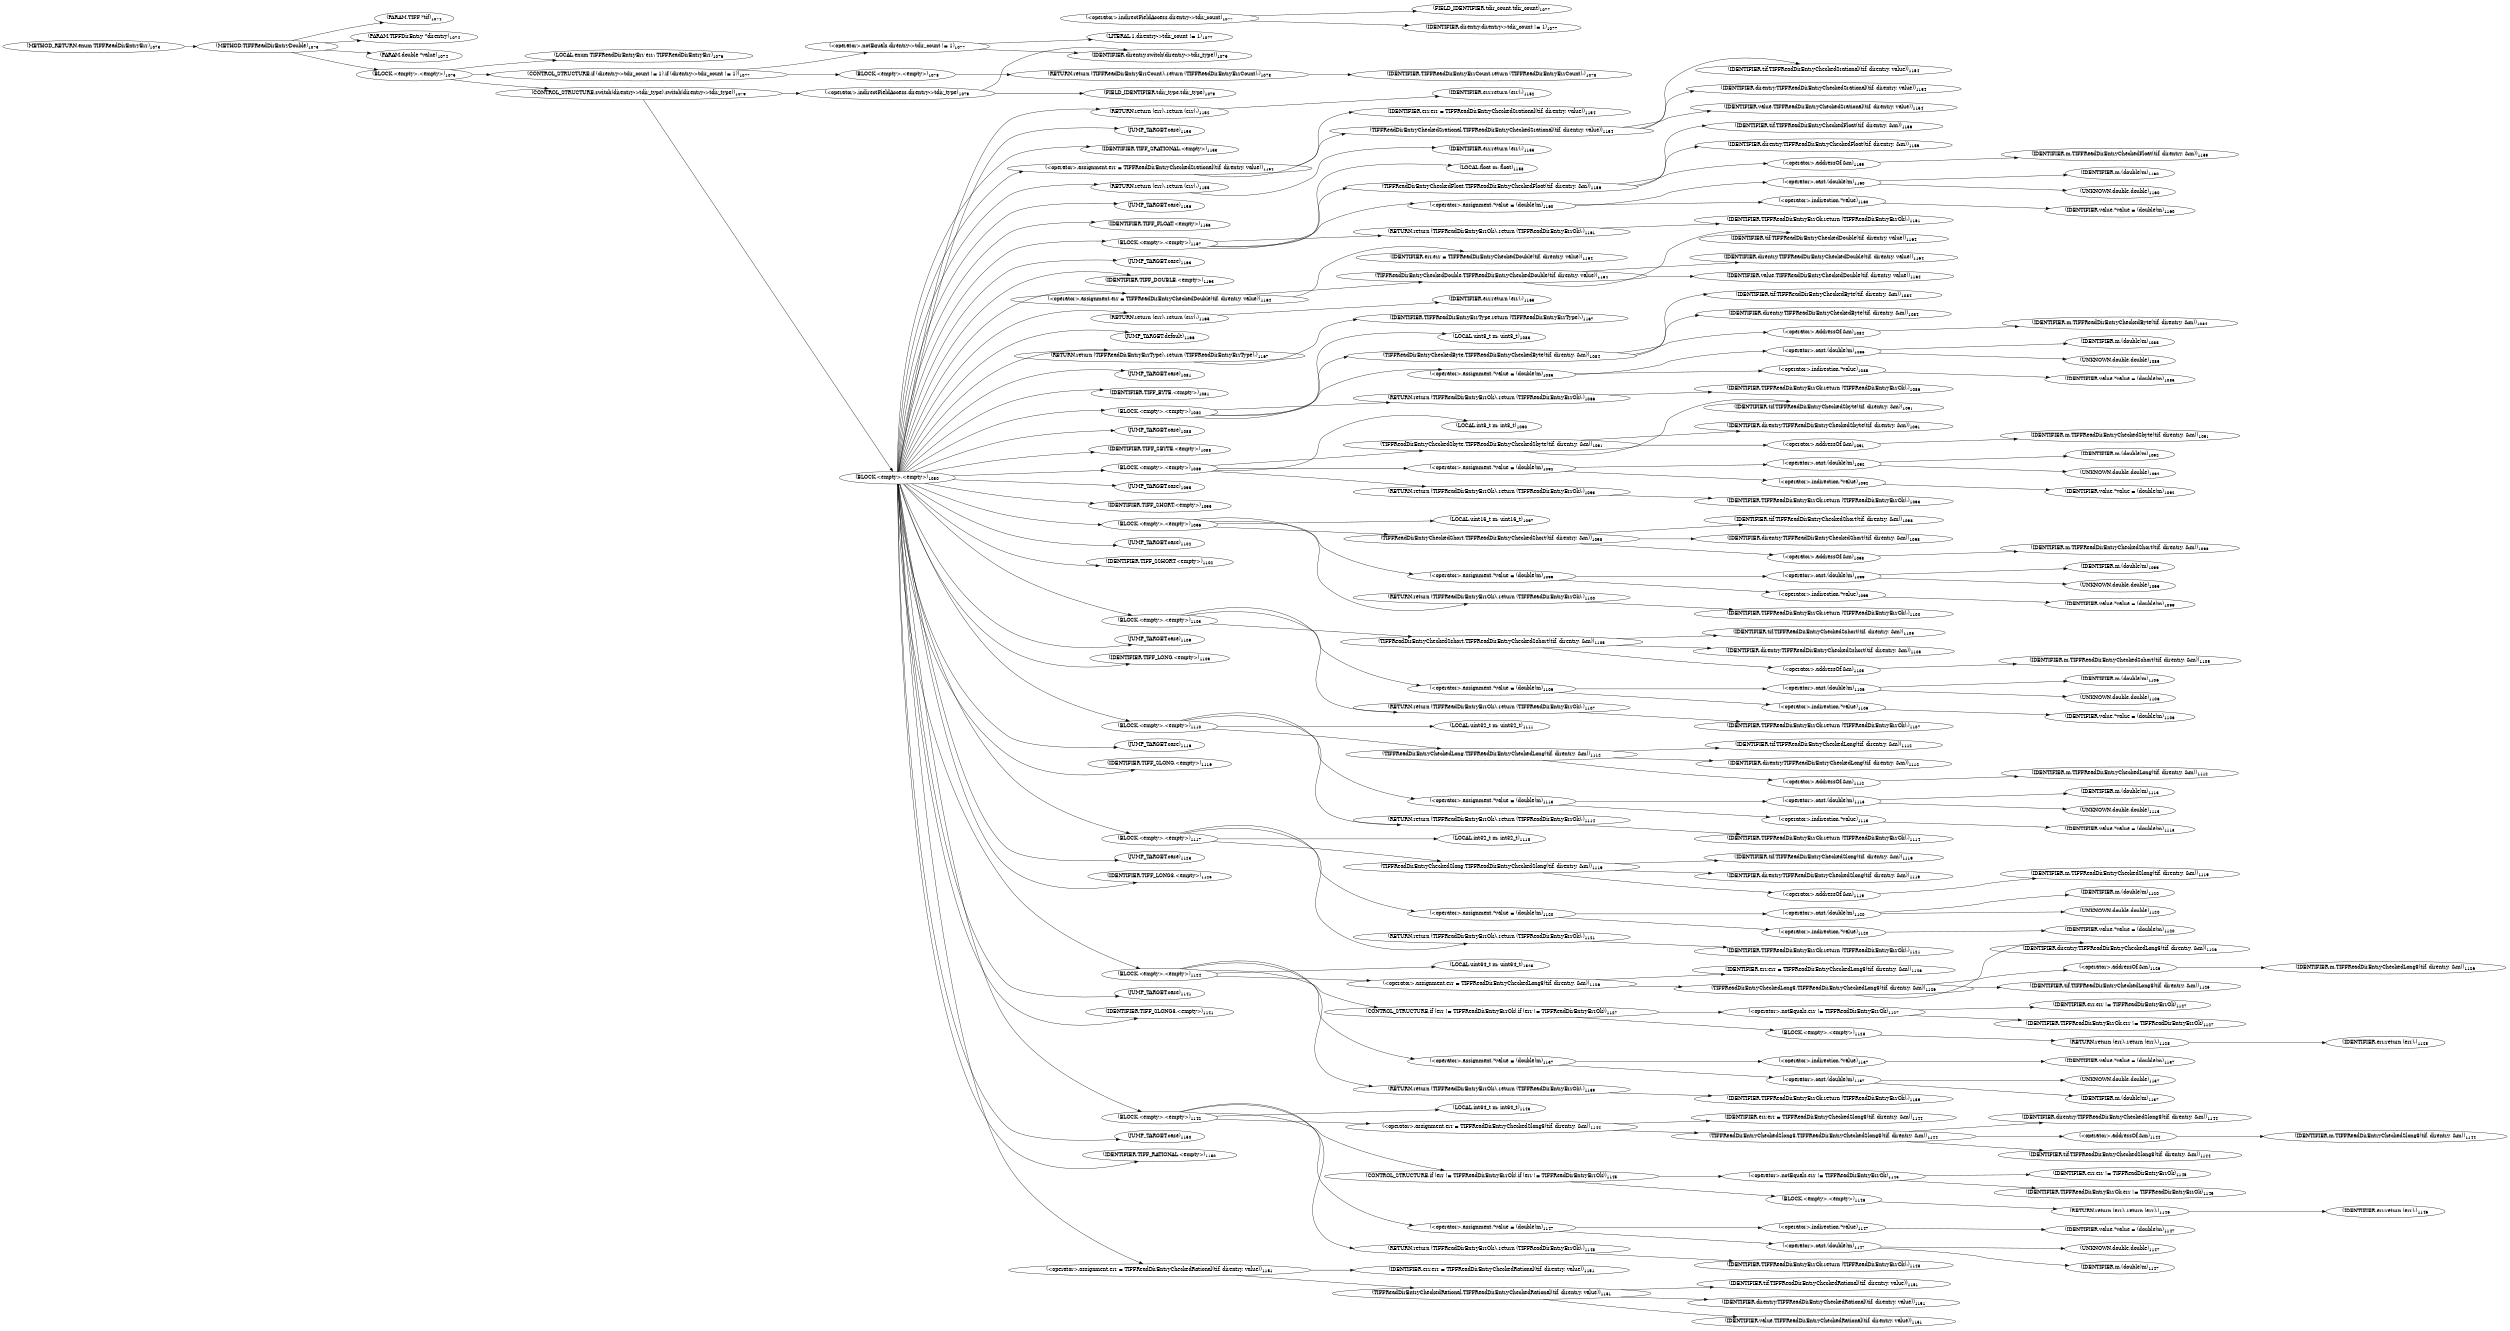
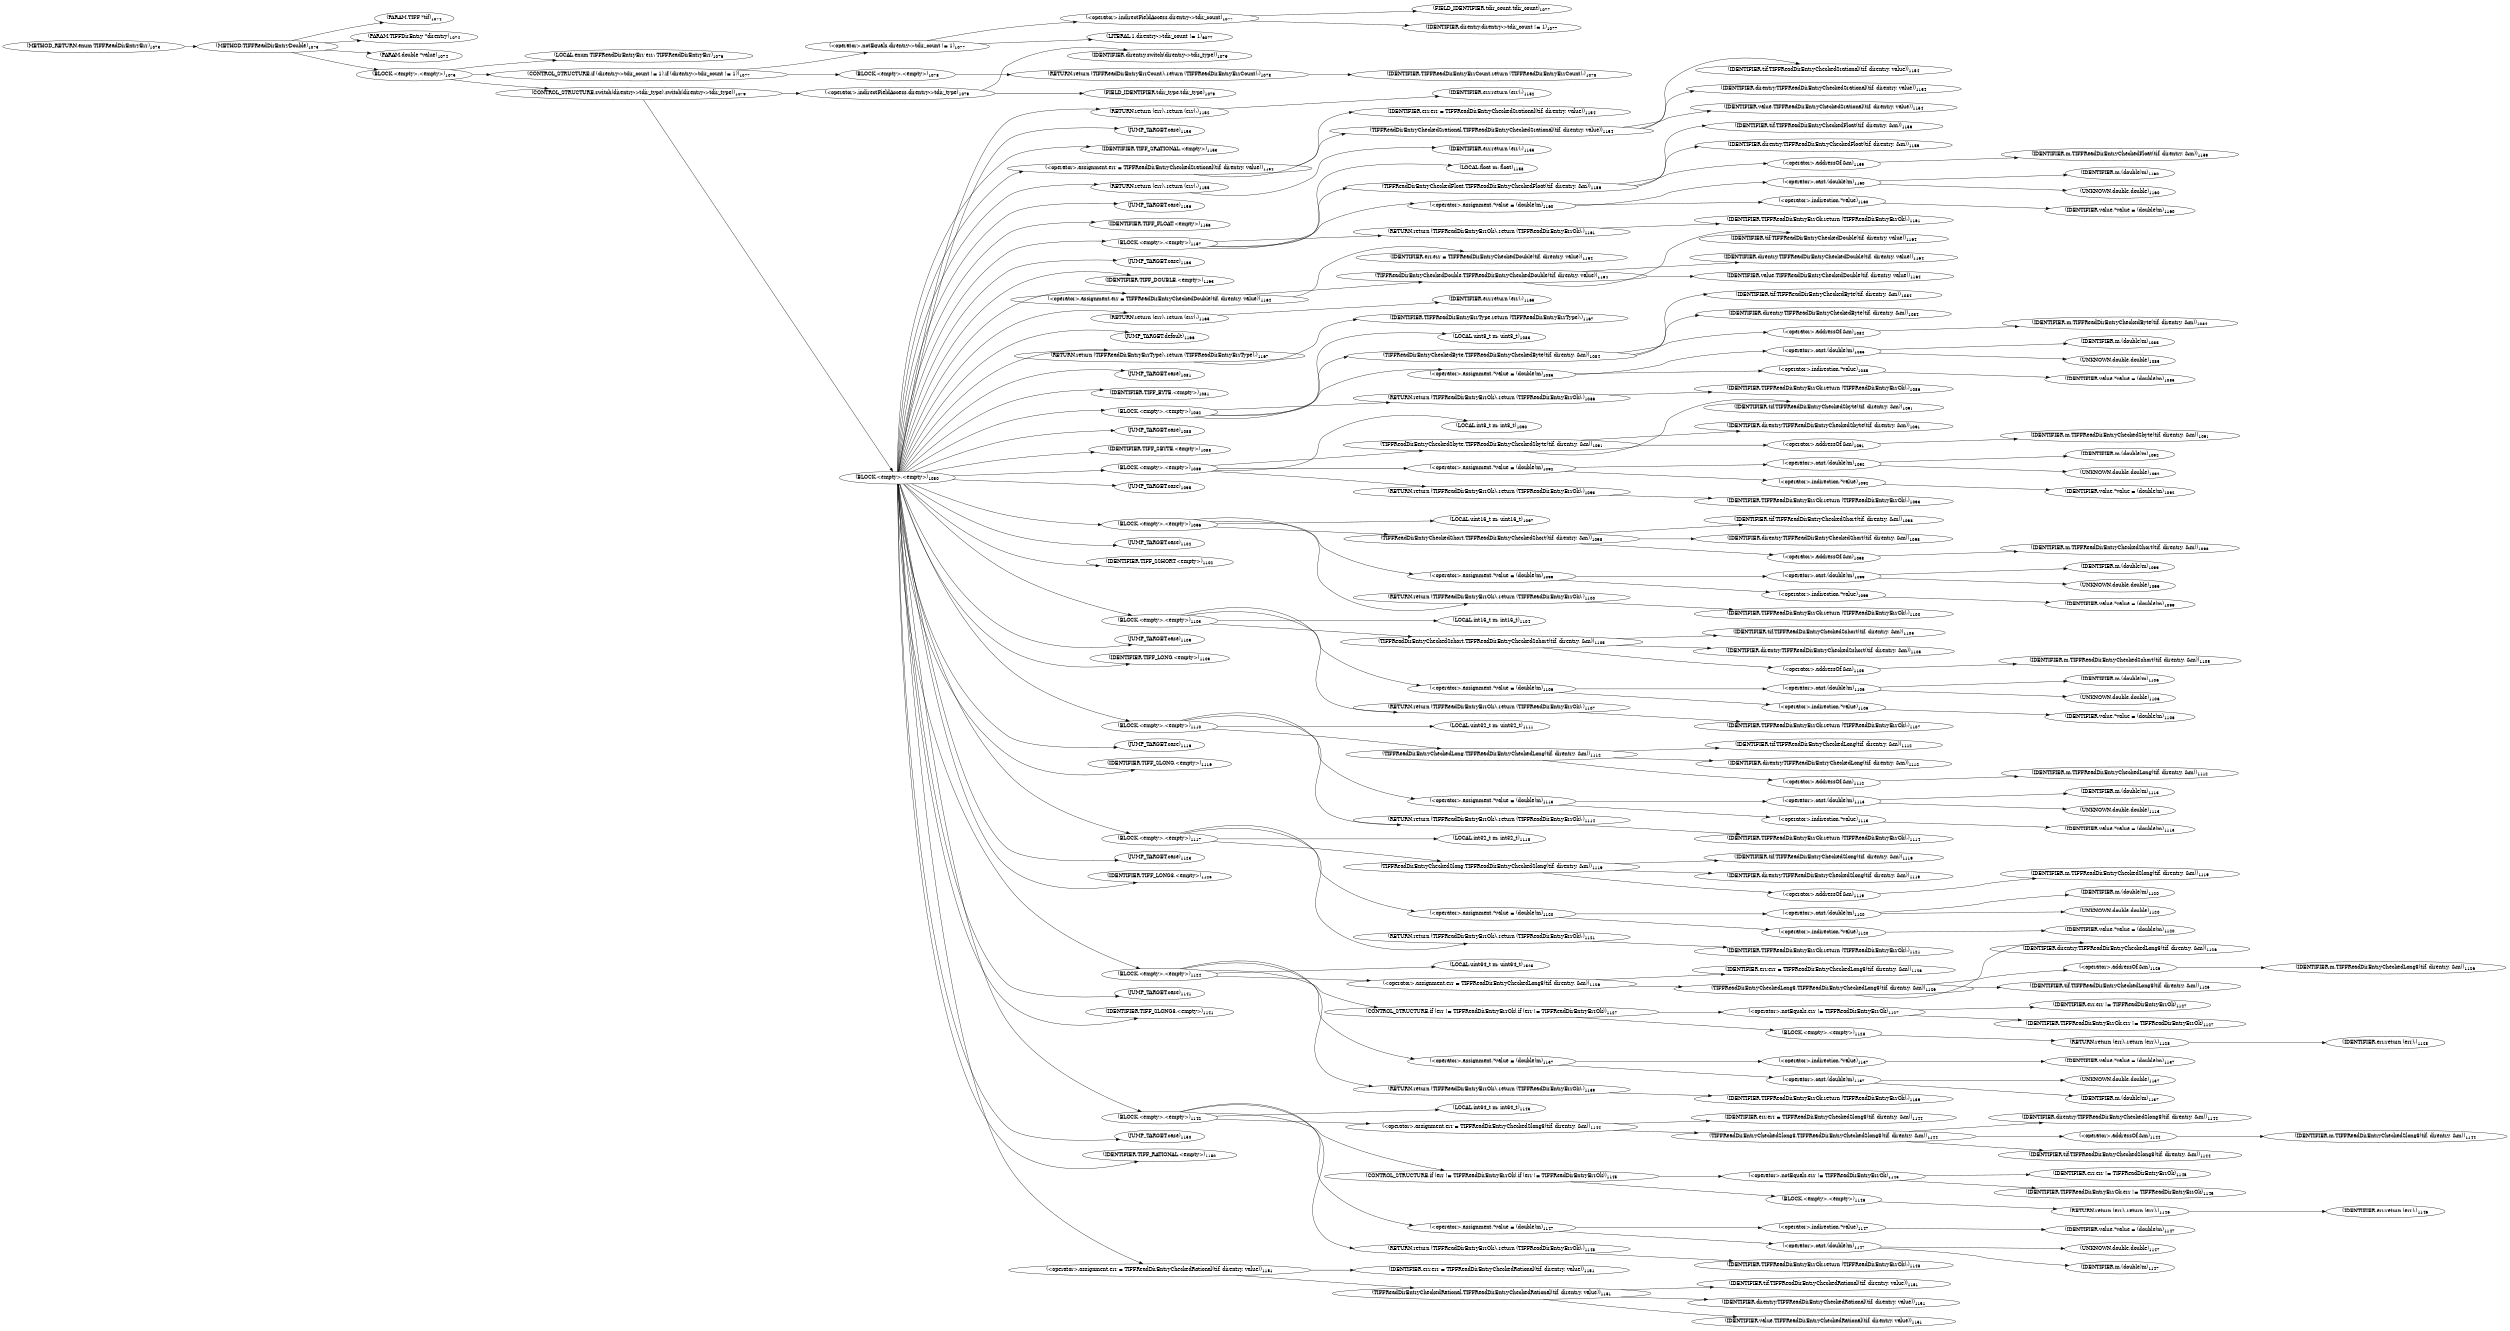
node "(LITERAL,1,direntry->tdir_count != 1)": text "1077" -> "6077"
edge "(<operator>.notEquals,direntry->tdir_count != 1)" -> "(IDENTIFIER,direntry,switch(direntry->tdir_type))": now "(<operator>.notEquals,direntry->tdir_count != 1)" -> "(<operator>.indirectFieldAccess,direntry->tdir_count)"
node "(IDENTIFIER,TIFF_SHORT,<empty>)": removed
node "(LOCAL,int16_t m: int16_t)": added
